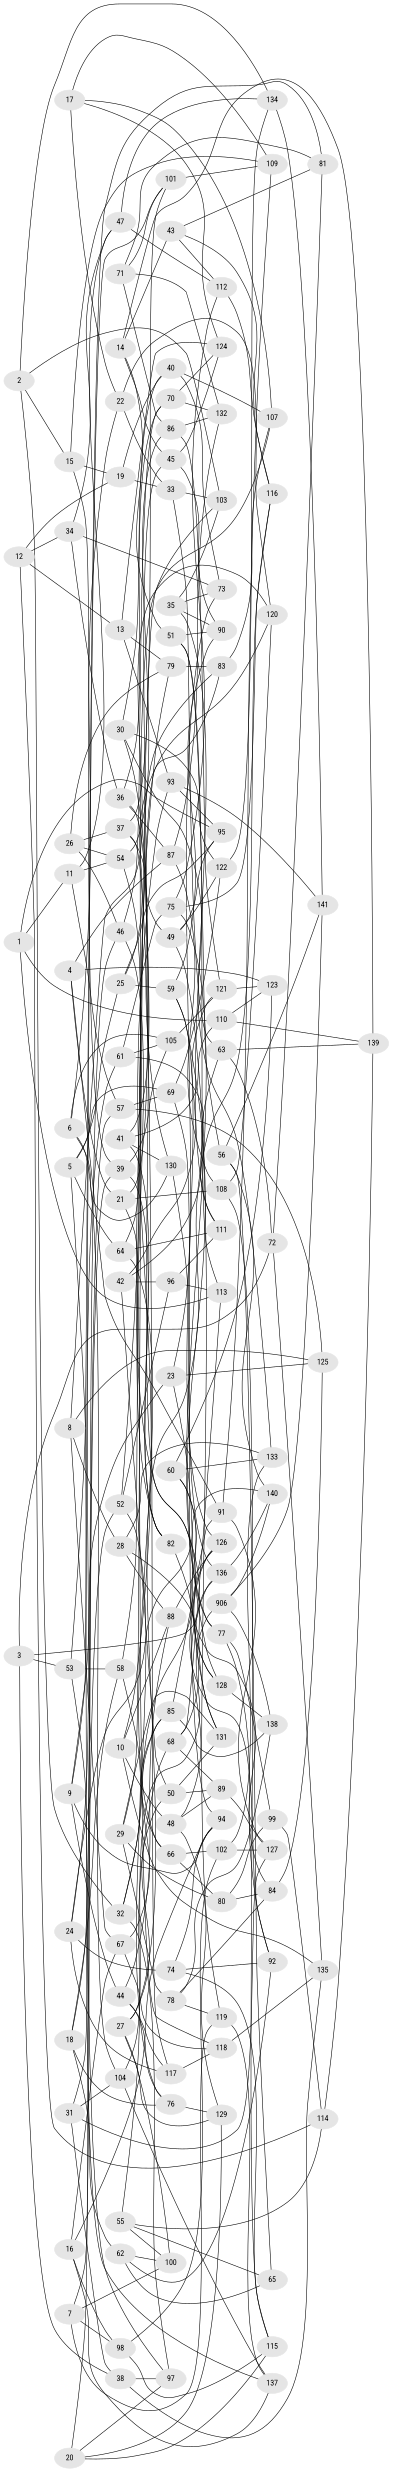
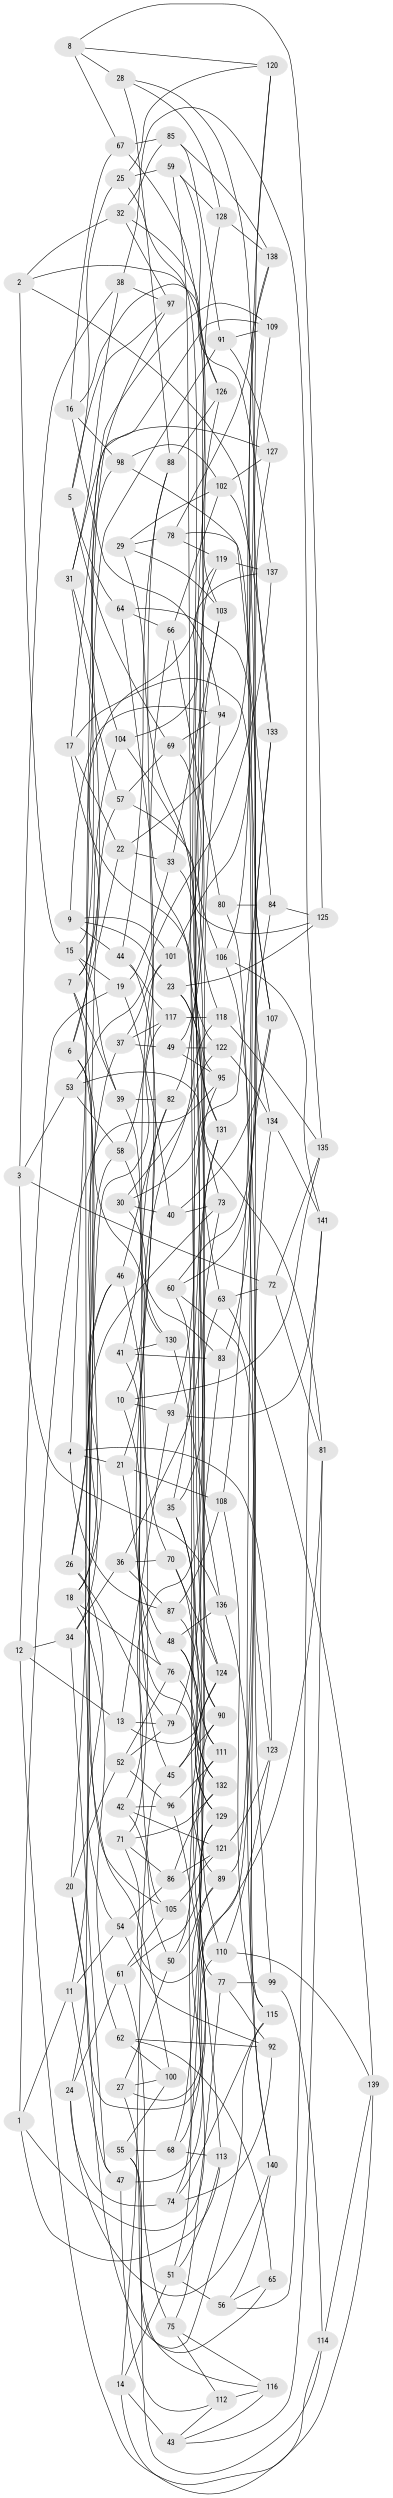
node "906": label "906" -> "106"
edge "29" -- "80": now "29" -- "102"
